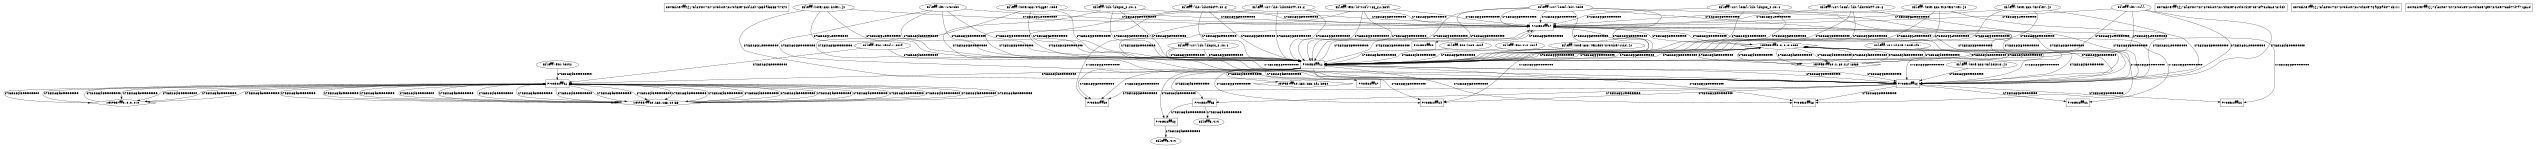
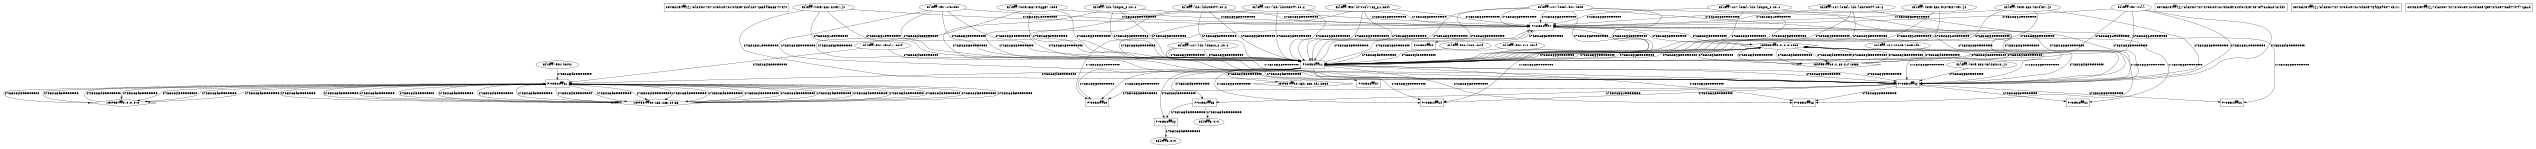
edge "Process##16" -> "Process##17": removed, label "1728218663000000000"
node "File##/home/app/request-promise-uuid.js": removed
edge "File##/home/app/express-new.js" -> "Process##16": removed, label "1728218664000000000"
